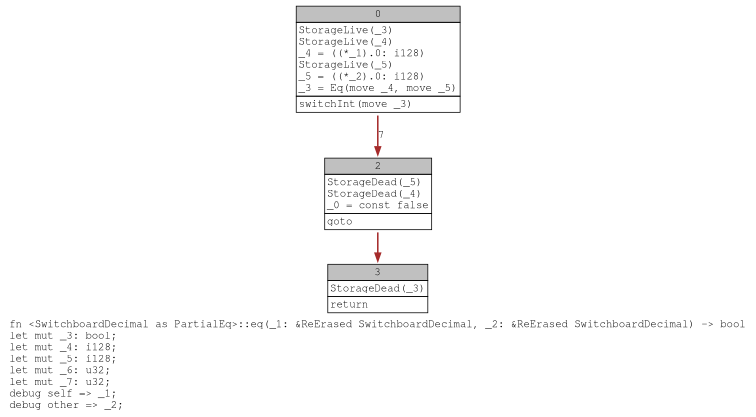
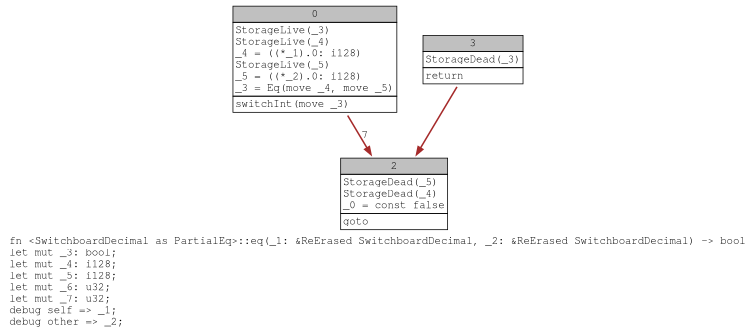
edge "2" -> "3": reversed
